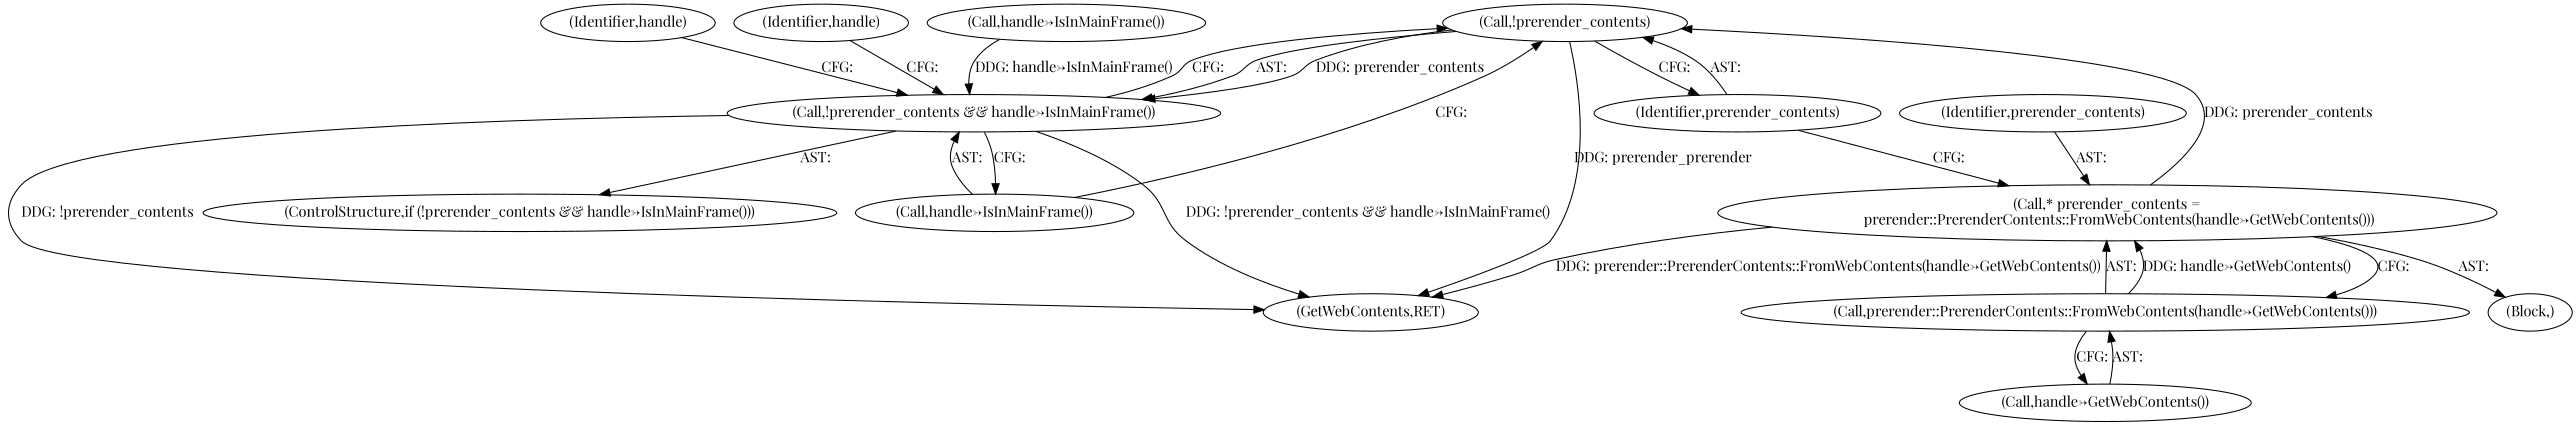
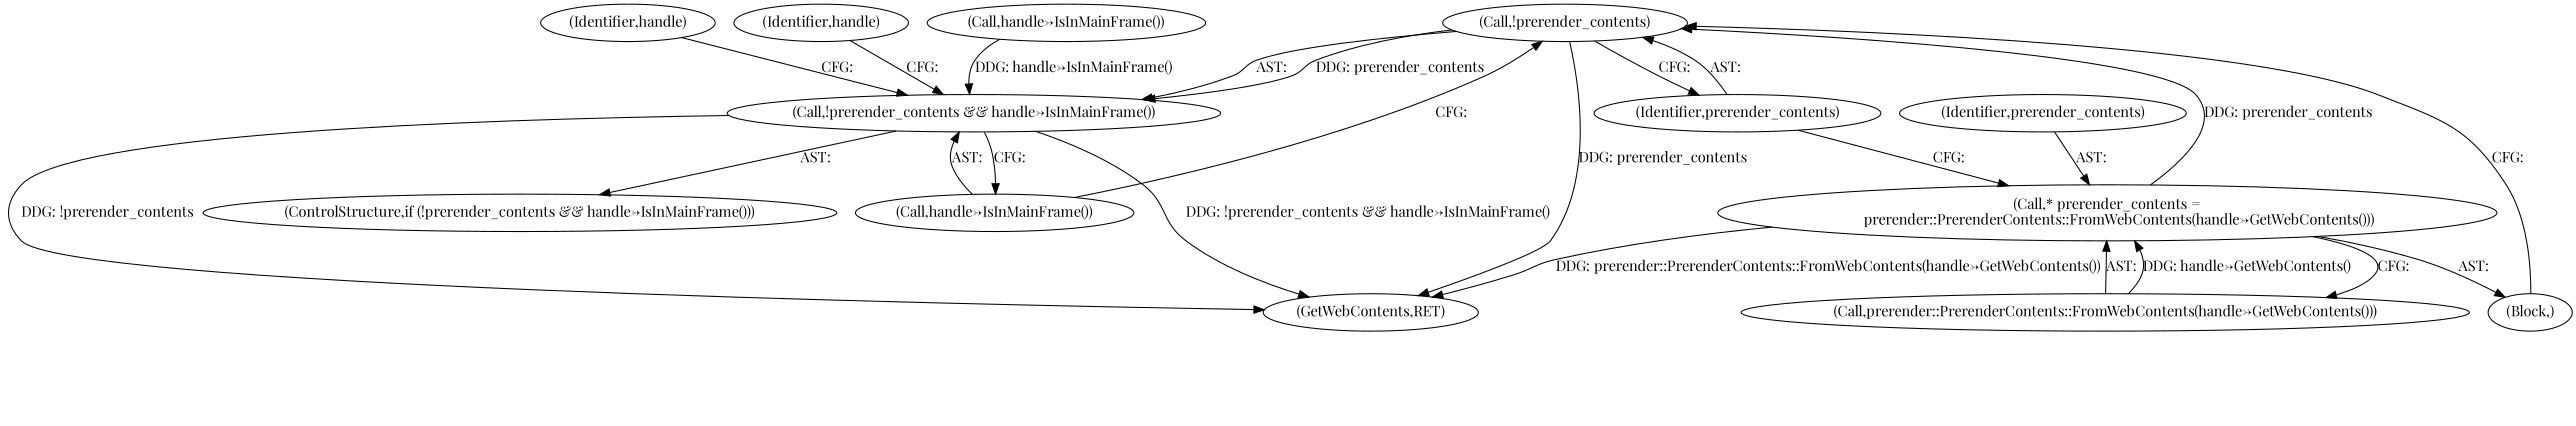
edge "(Call,!prerender_contents && handle->IsInMainFrame())" -> "(Call,!prerender_contents)": now "(Block,)" -> "(Call,!prerender_contents)"
edge "(Call,!prerender_contents)" -> "(GetWebContents,RET)": label "DDG: prerender_prerender" -> "DDG: prerender_contents"
node "(Call,handle->GetWebContents())": removed
